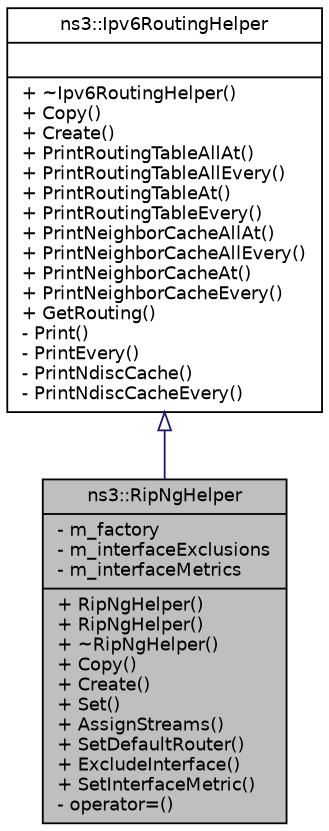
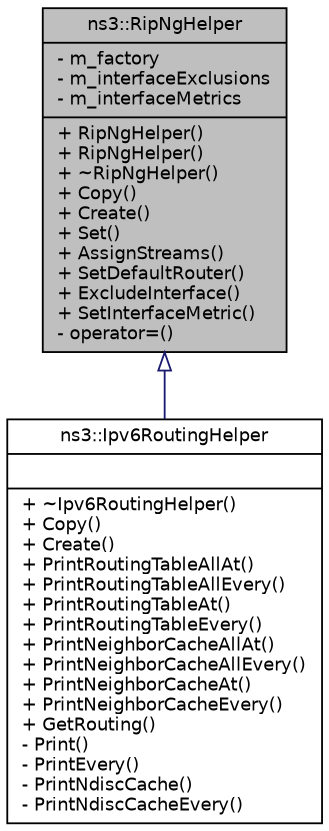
edge "ns3::RipNgHelper" -> "ns3::Ipv6RoutingHelper": reversed
